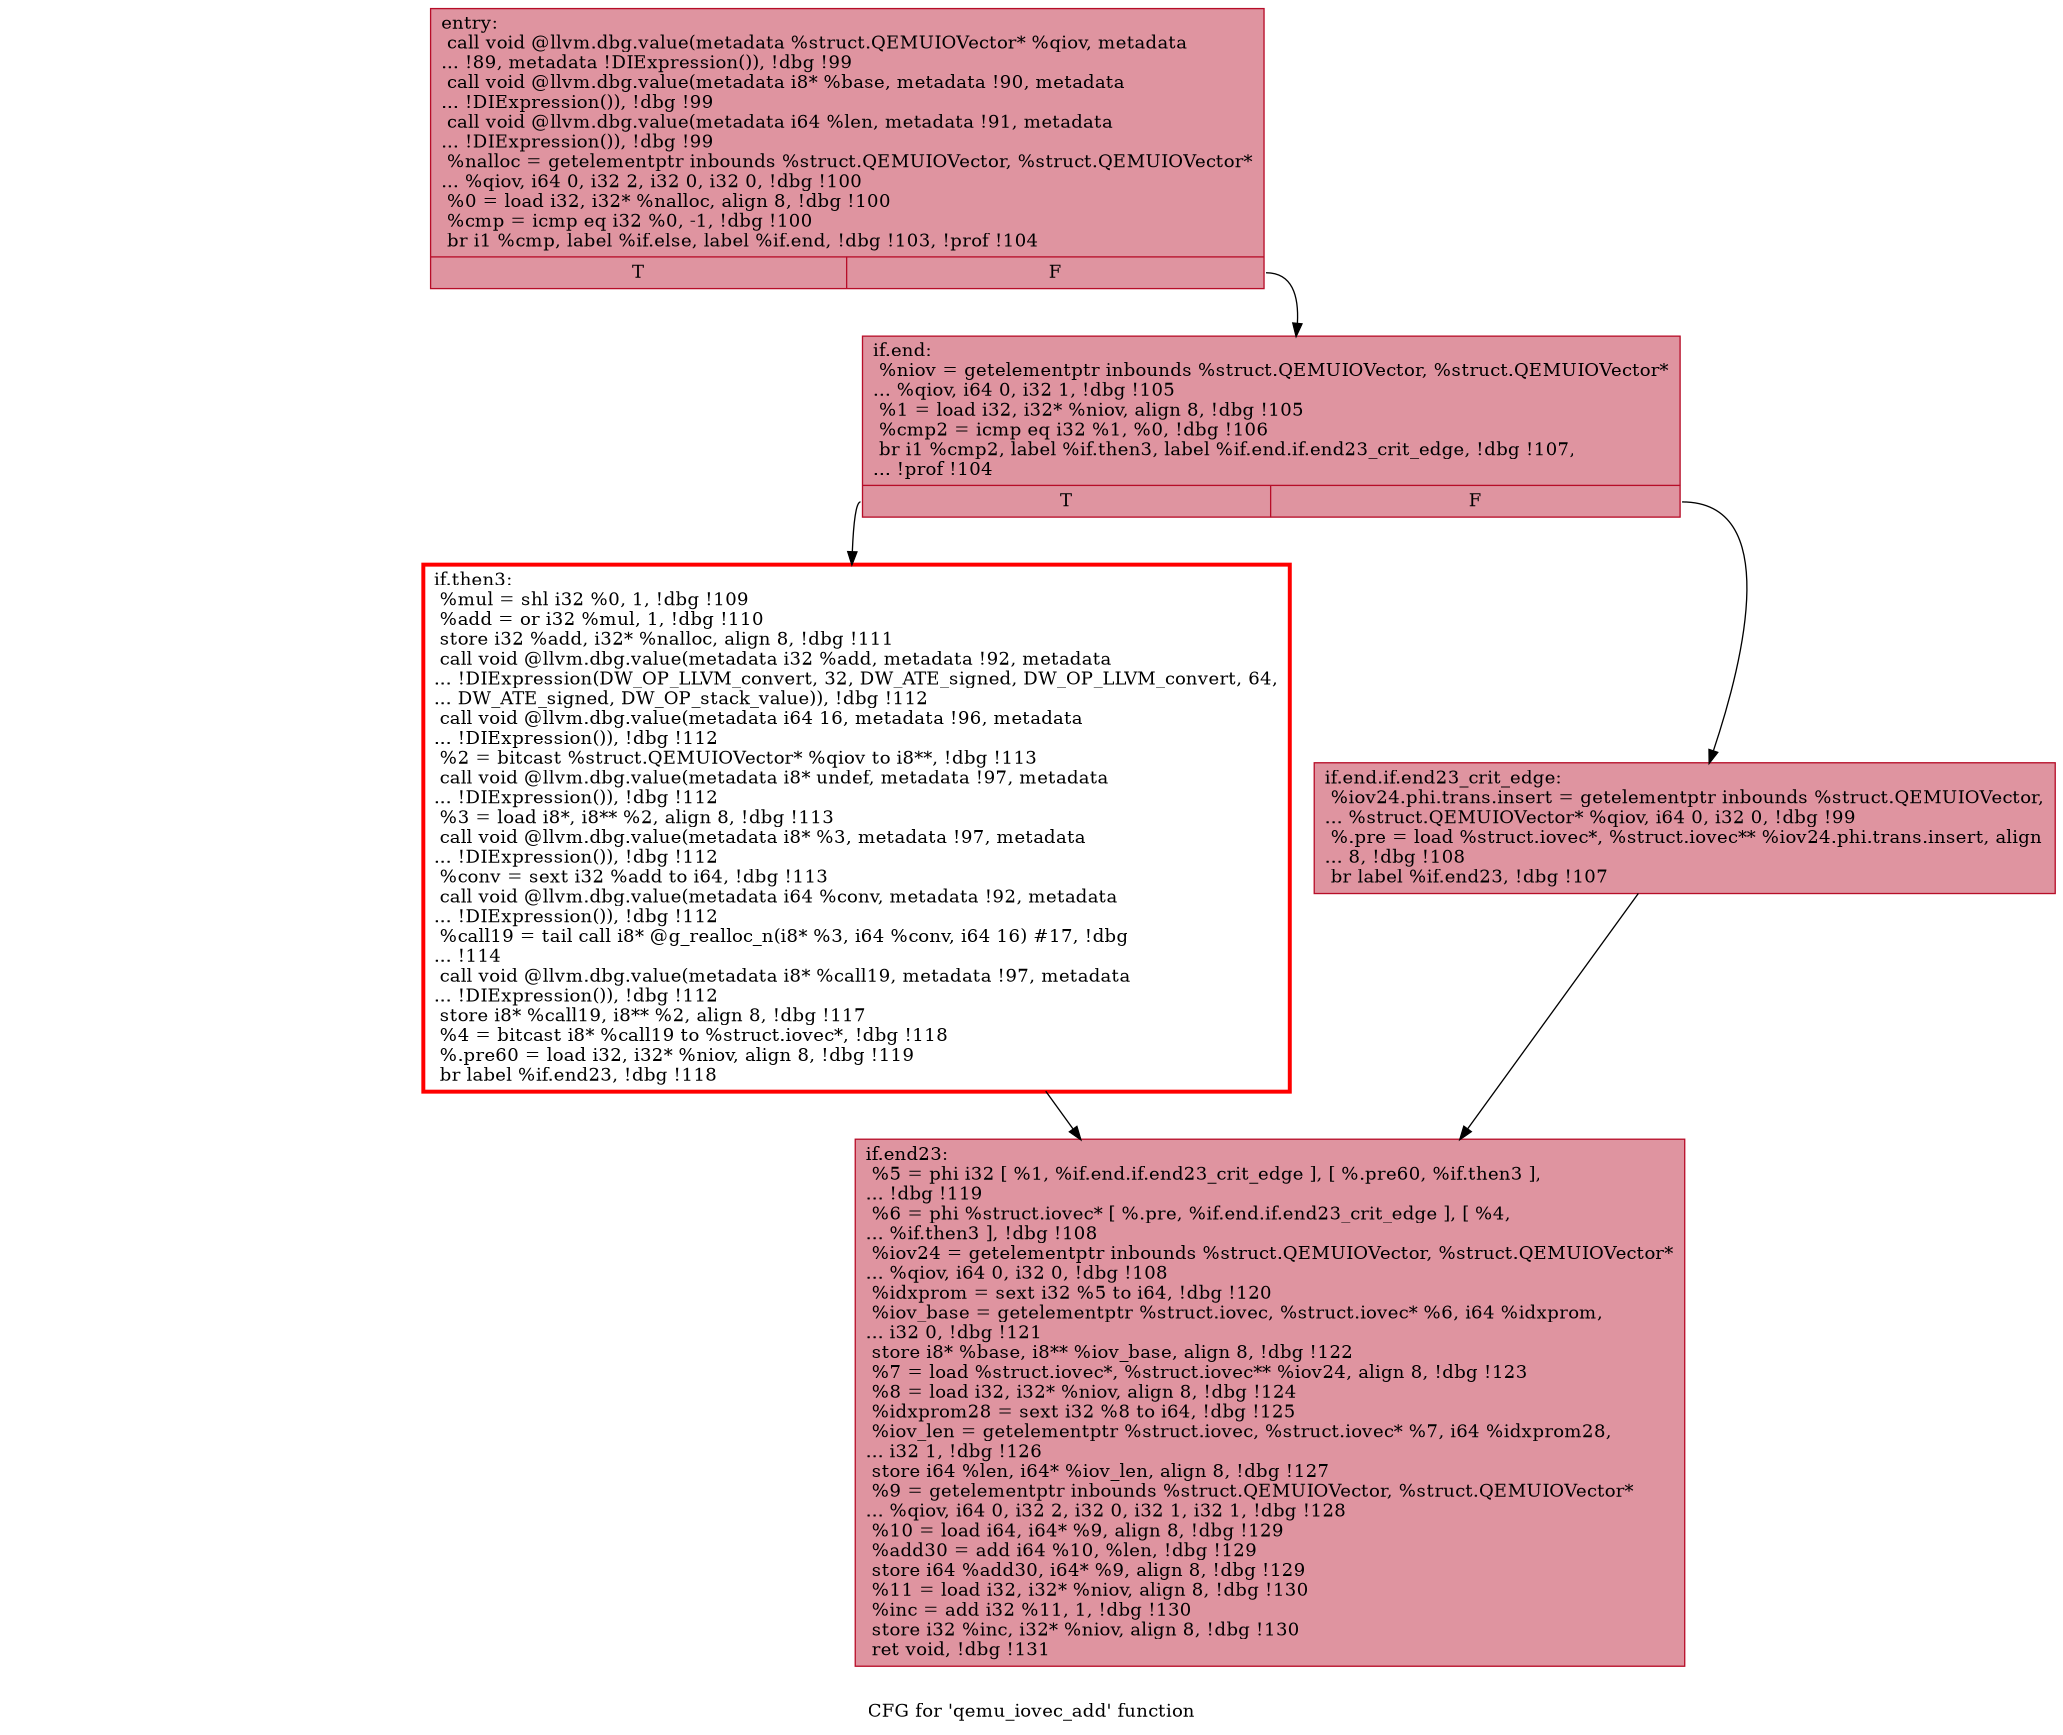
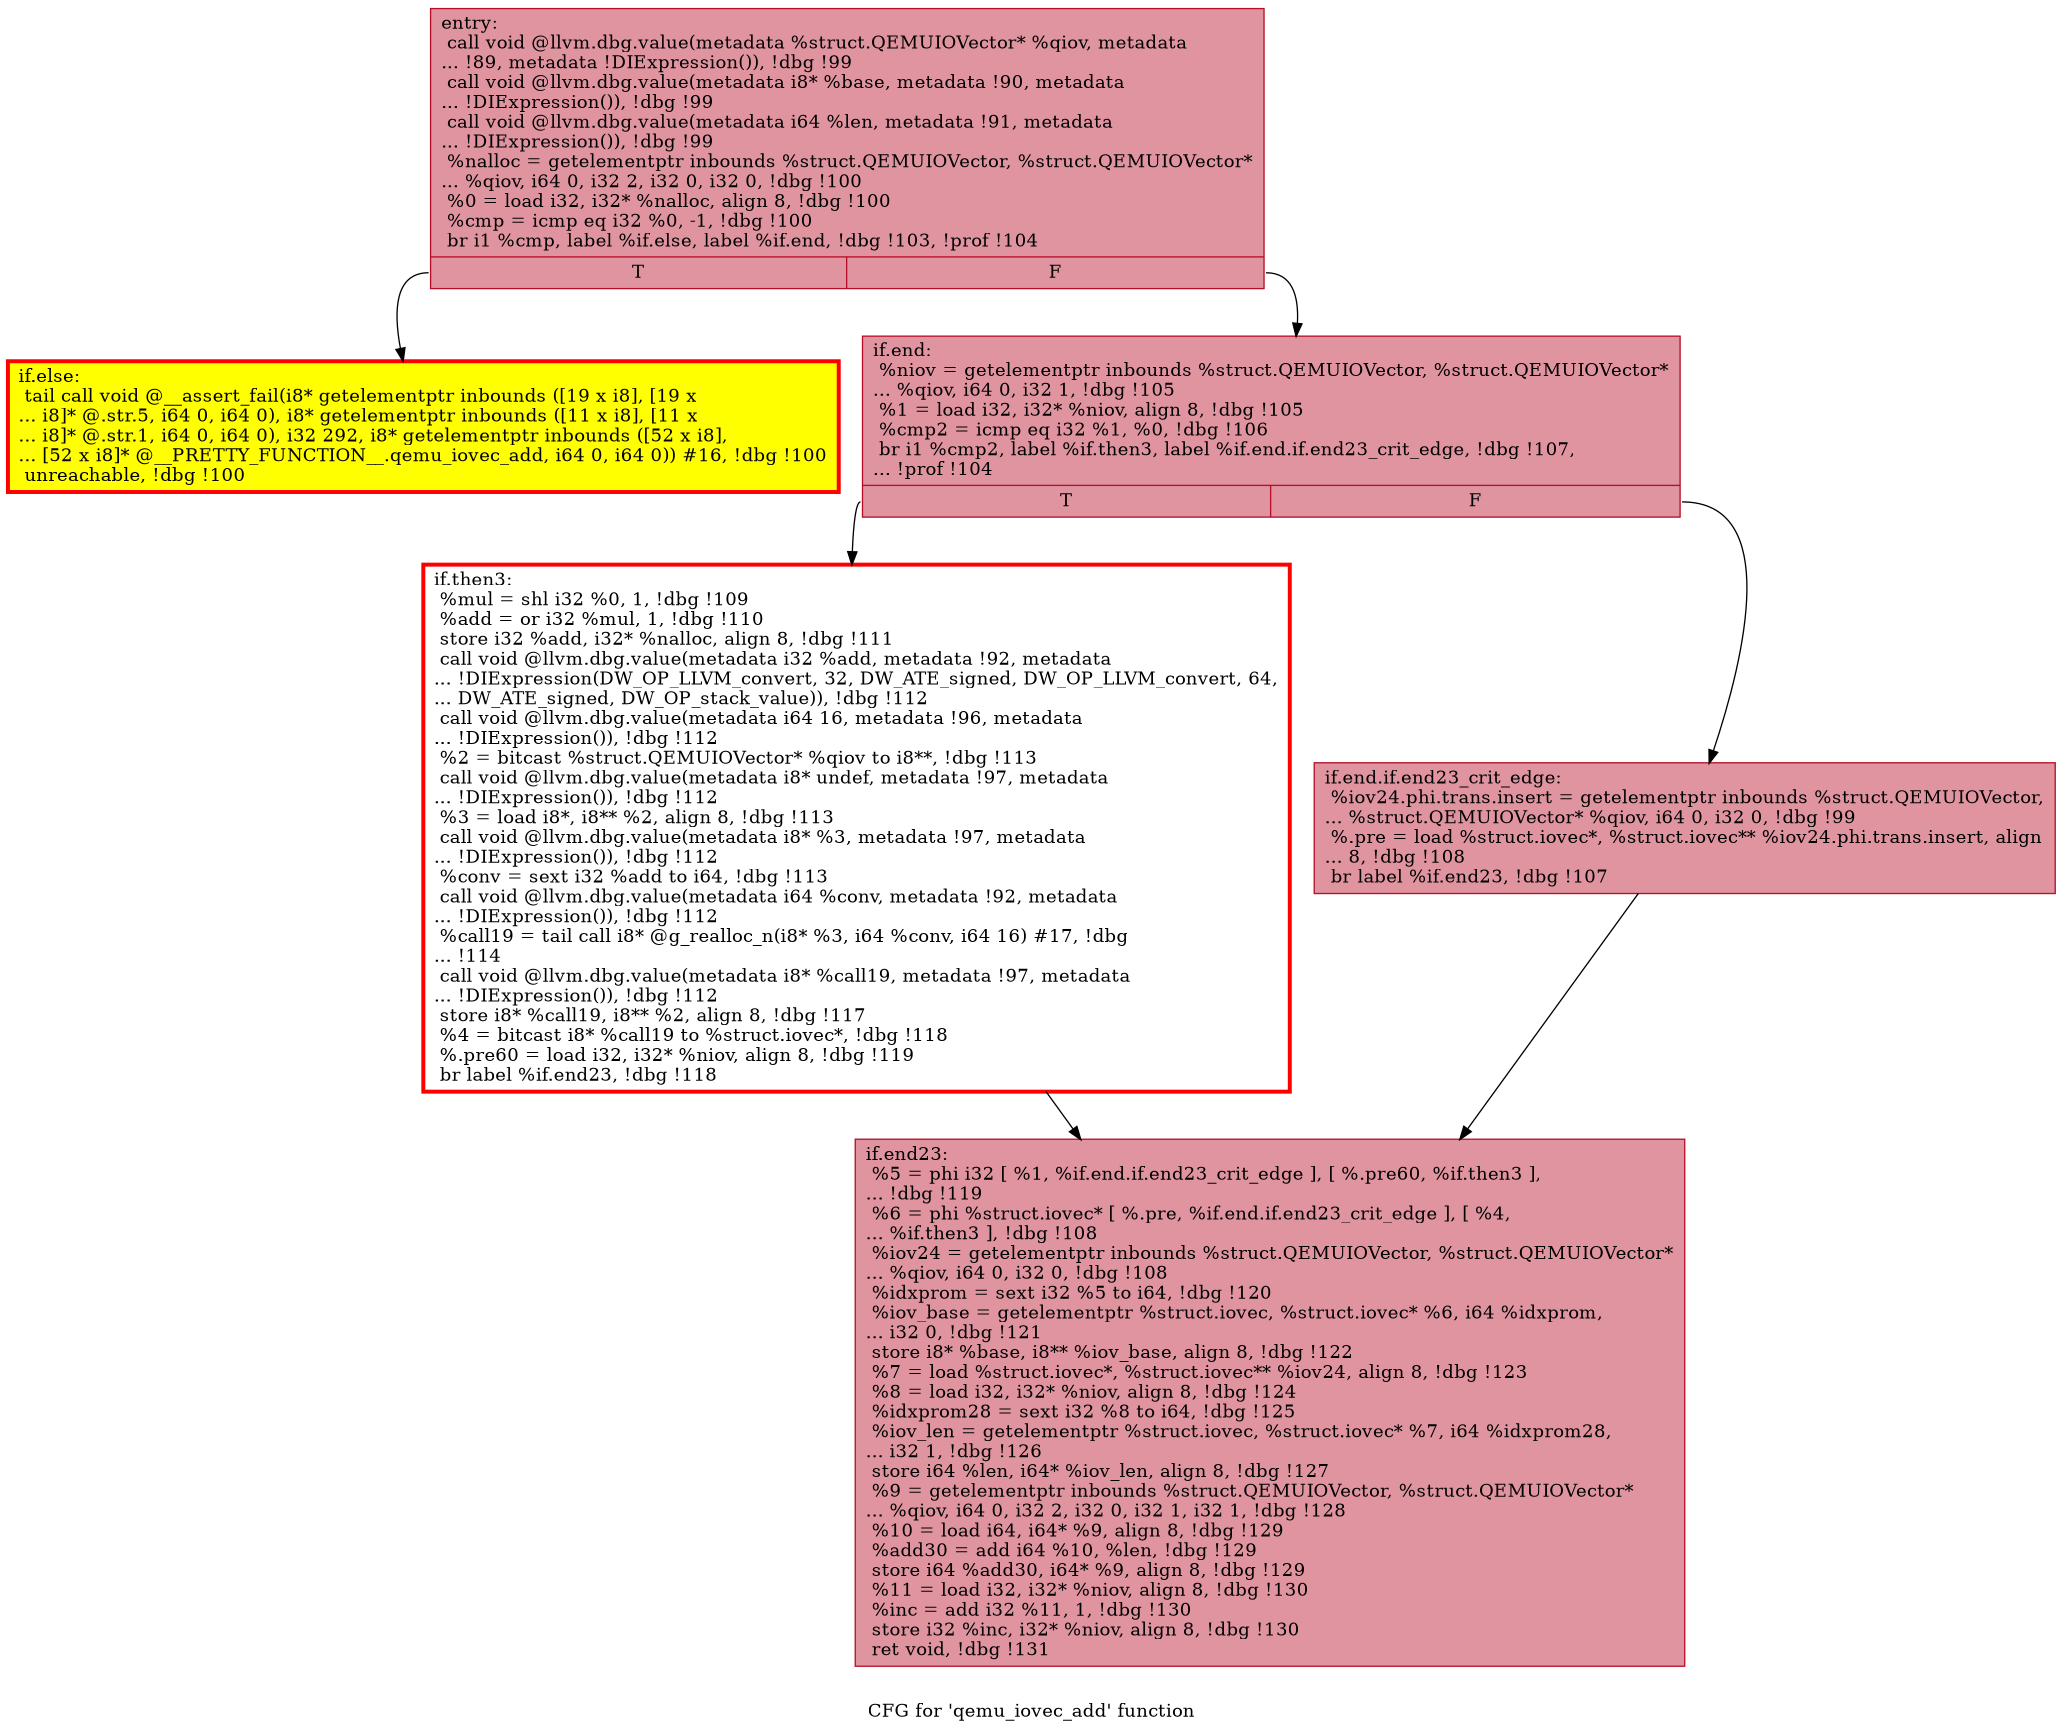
node "if.else:": added
